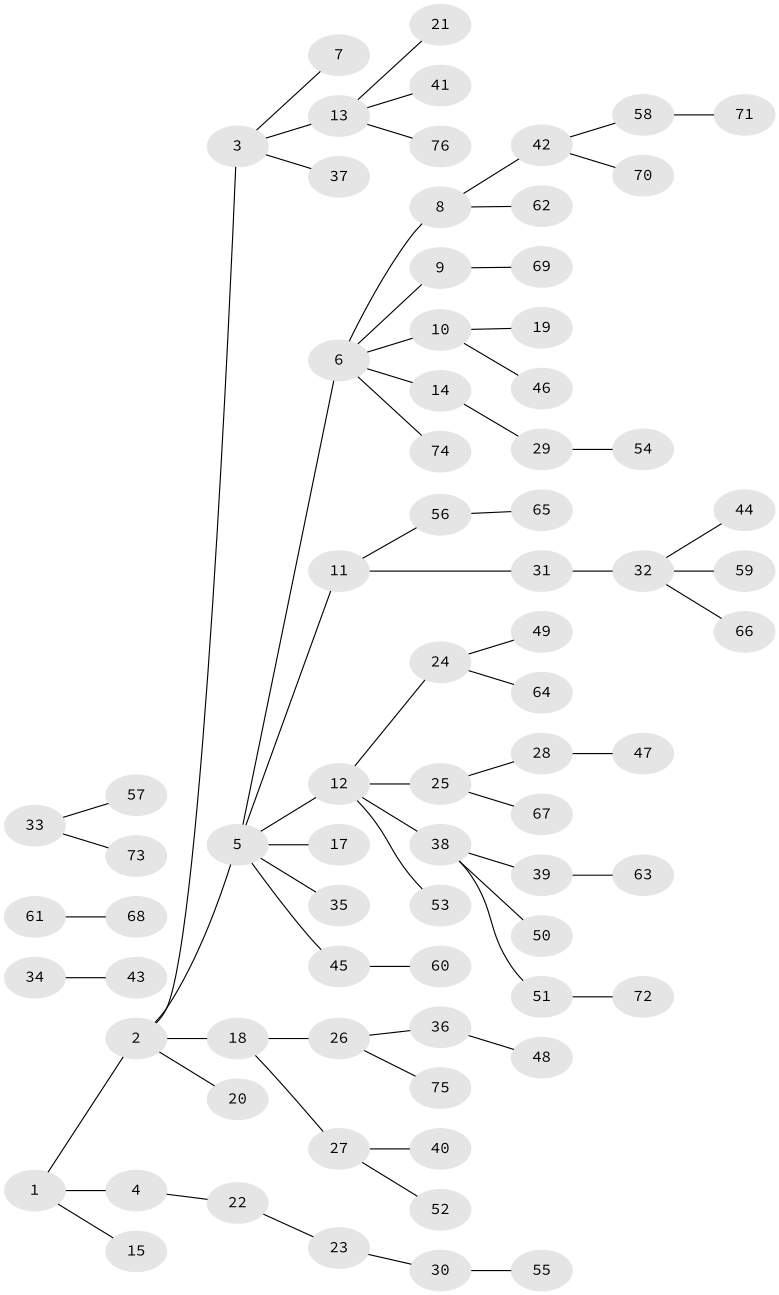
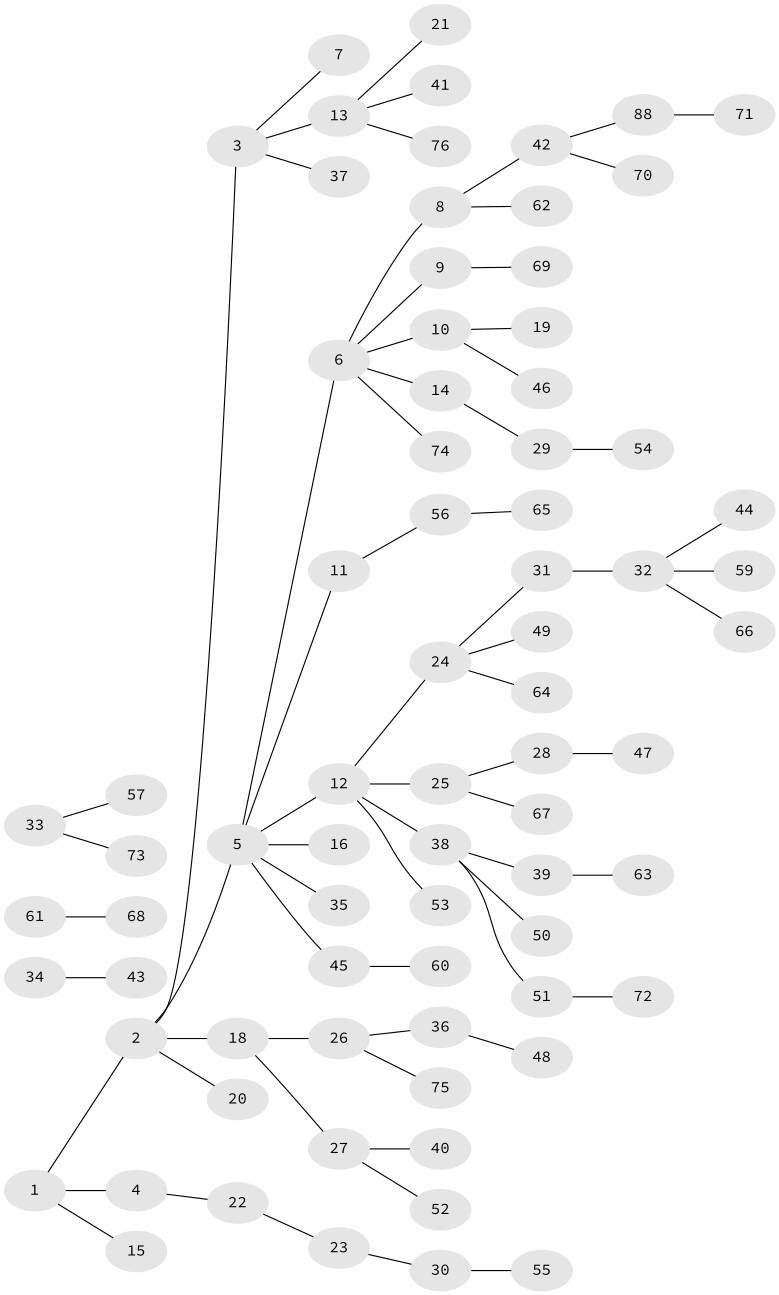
node "58": label "58" -> "88"
edge "11" -- "31": now "24" -- "31"
node "17": label "17" -> "16"
